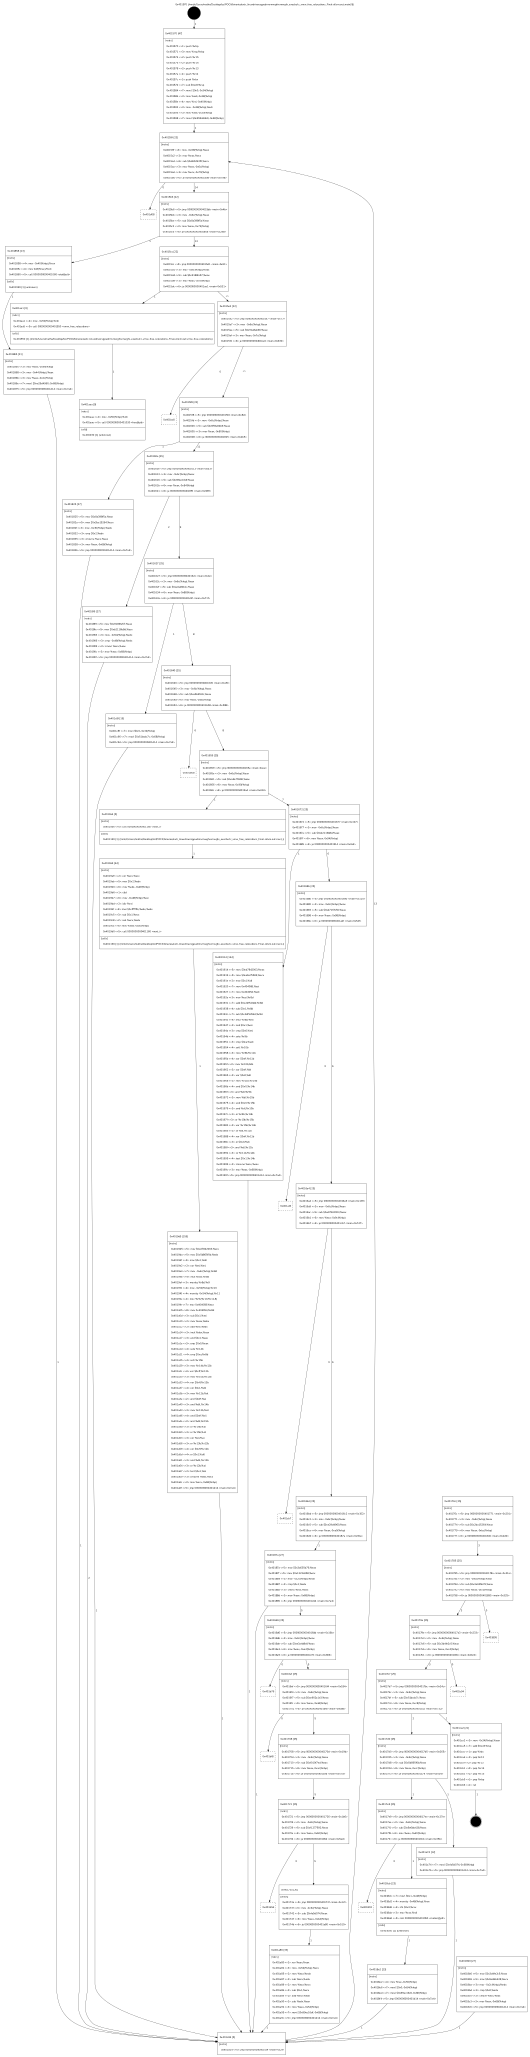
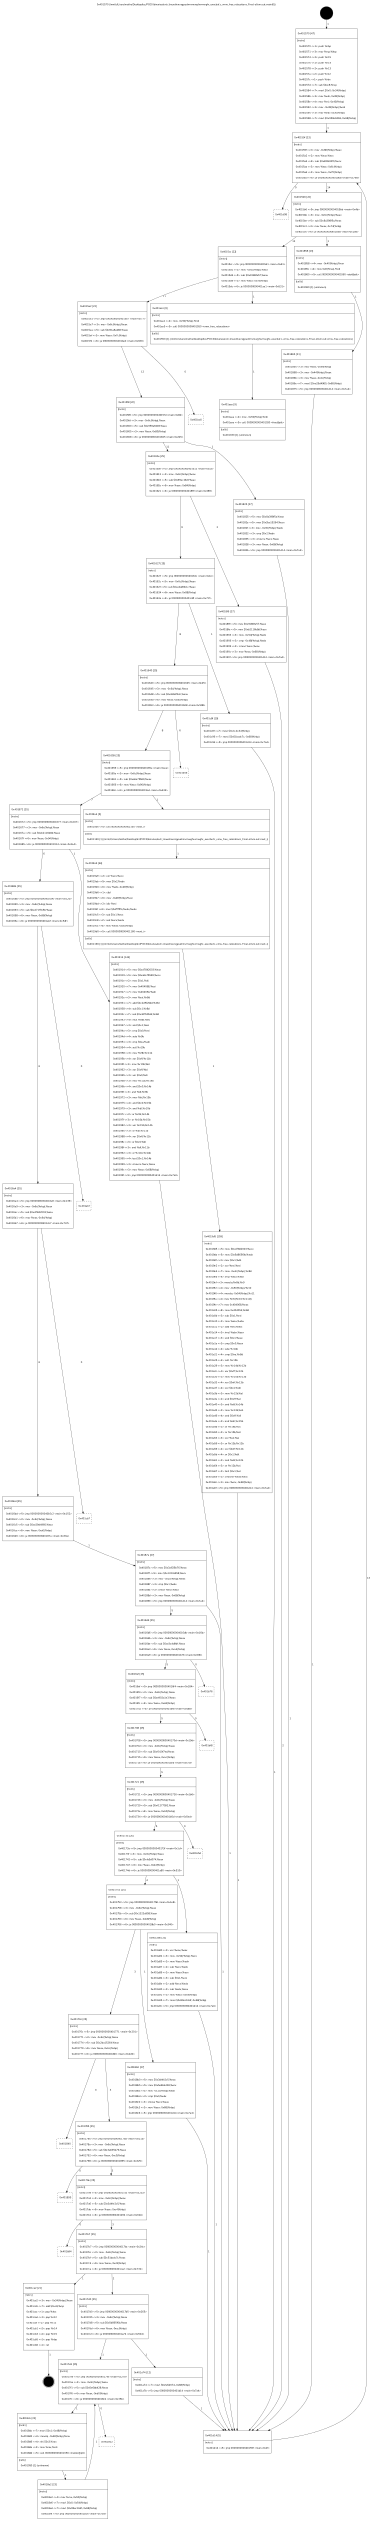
node "0x401753 [25]": added
edge "0x4018e2 [23]" -> "0x401d14 [5]": now "0x4018e2 [23]" -> "0x4017e9 [25]"
node "0x401840": added
